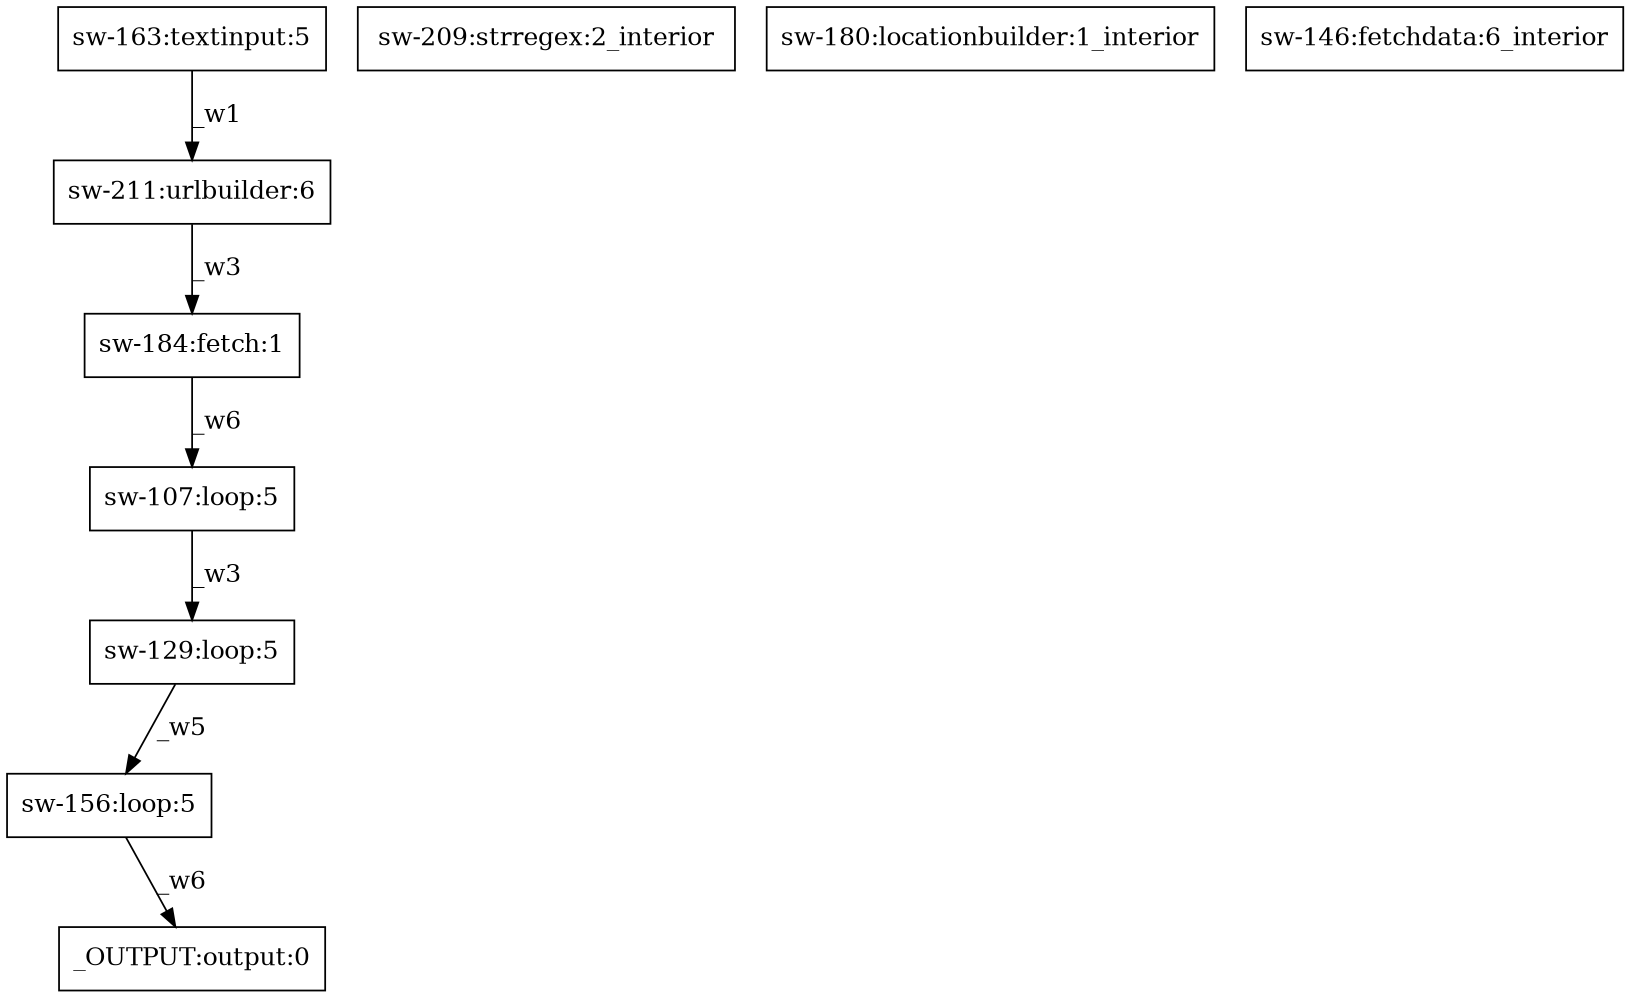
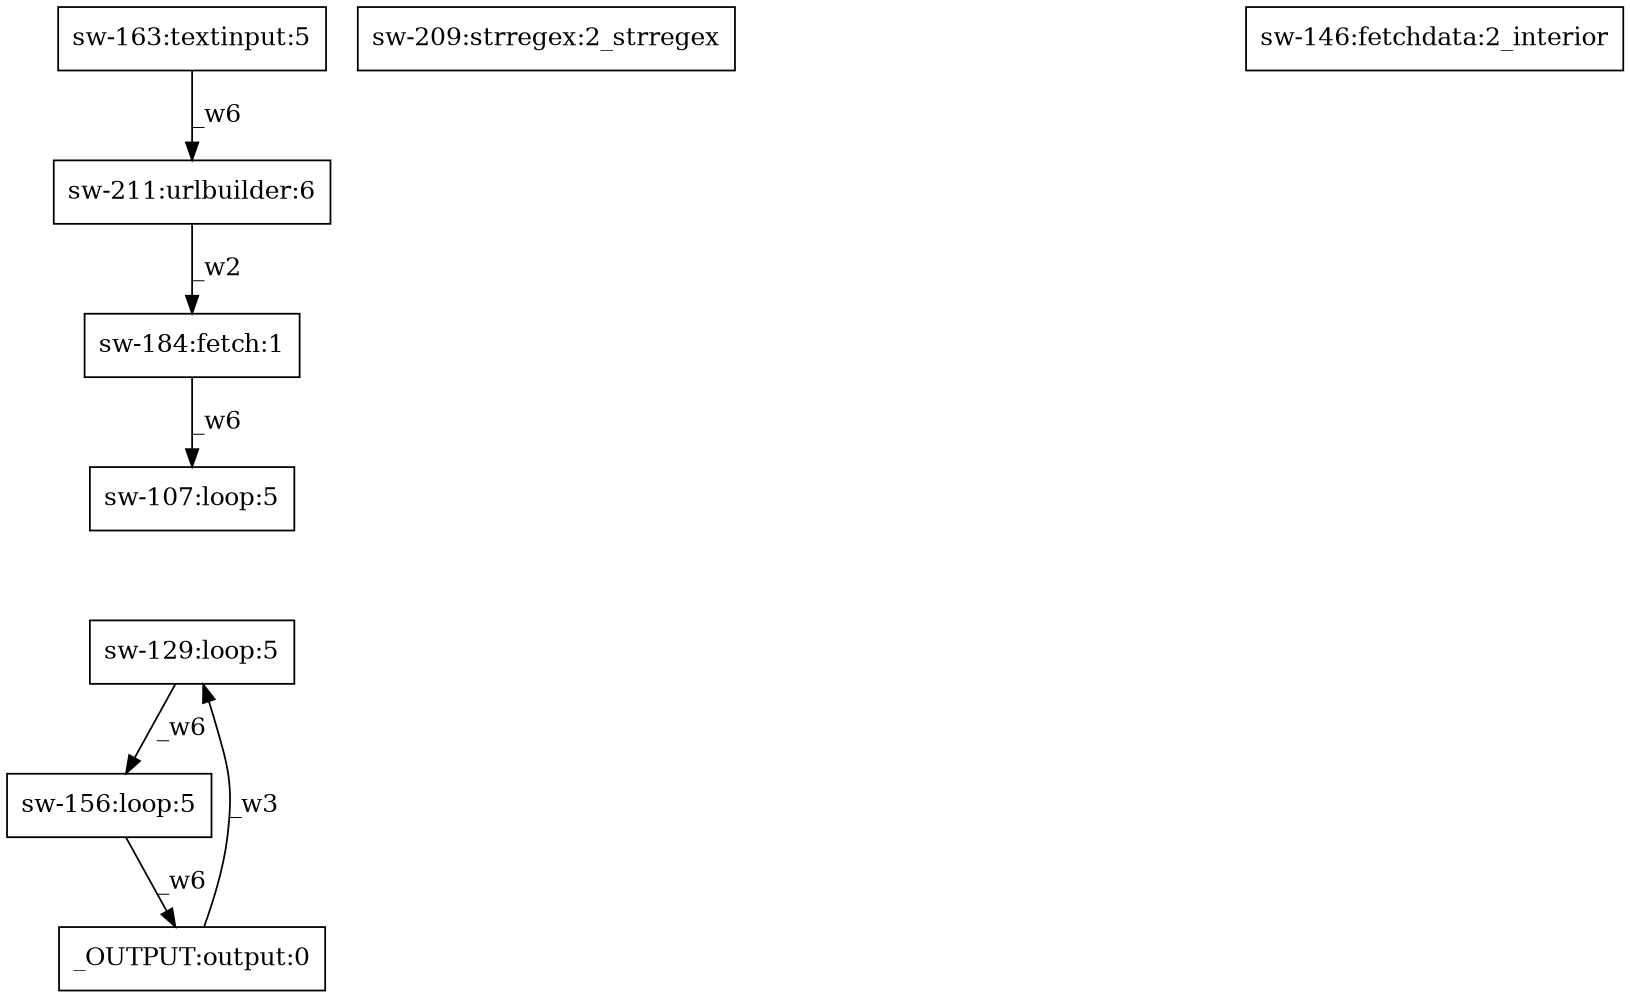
node "sw-209:strregex:2_interior": label "sw-209:strregex:2_interior" -> "sw-209:strregex:2_strregex"
node "sw-180:locationbuilder:1_interior": removed
node "sw-146:fetchdata:6_interior": label "sw-146:fetchdata:6_interior" -> "sw-146:fetchdata:2_interior"
edge "sw-163:textinput:5" -> "sw-211:urlbuilder:6": label "_w1" -> "_w6"
edge "sw-211:urlbuilder:6" -> "sw-184:fetch:1": label "_w3" -> "_w2"
edge "sw-107:loop:5" -> "sw-129:loop:5": now "_OUTPUT:output:0" -> "sw-129:loop:5"
edge "sw-129:loop:5" -> "sw-156:loop:5": label "_w5" -> "_w6"
